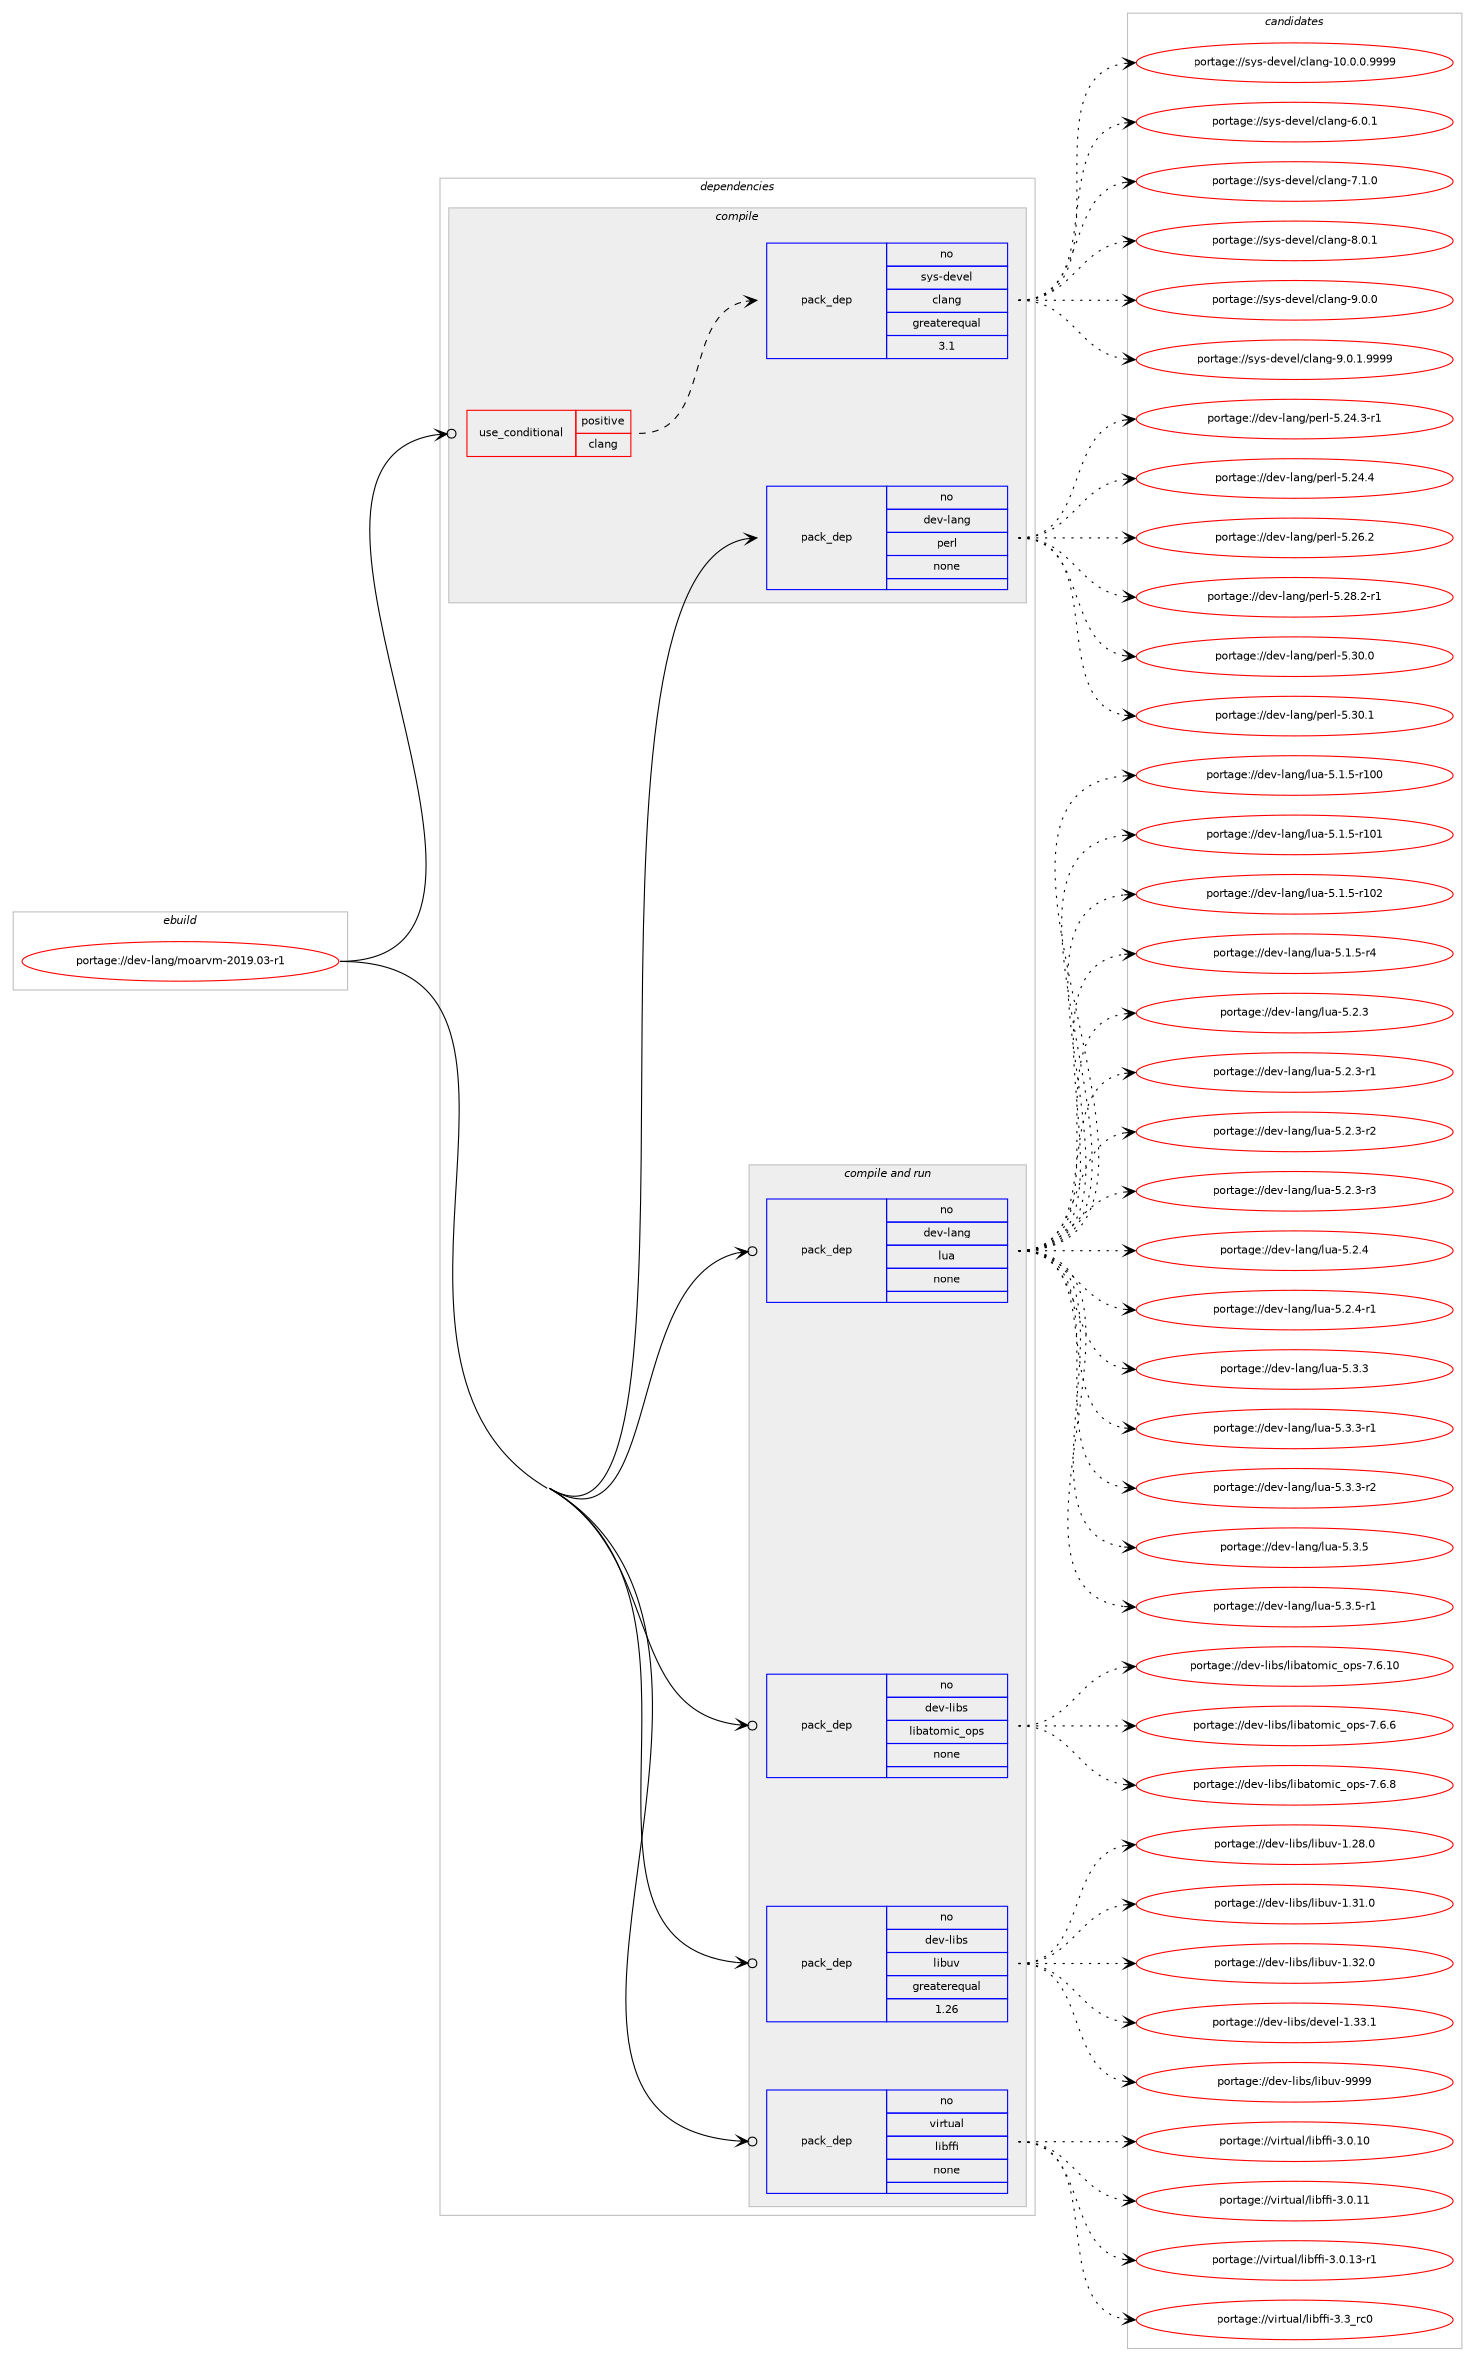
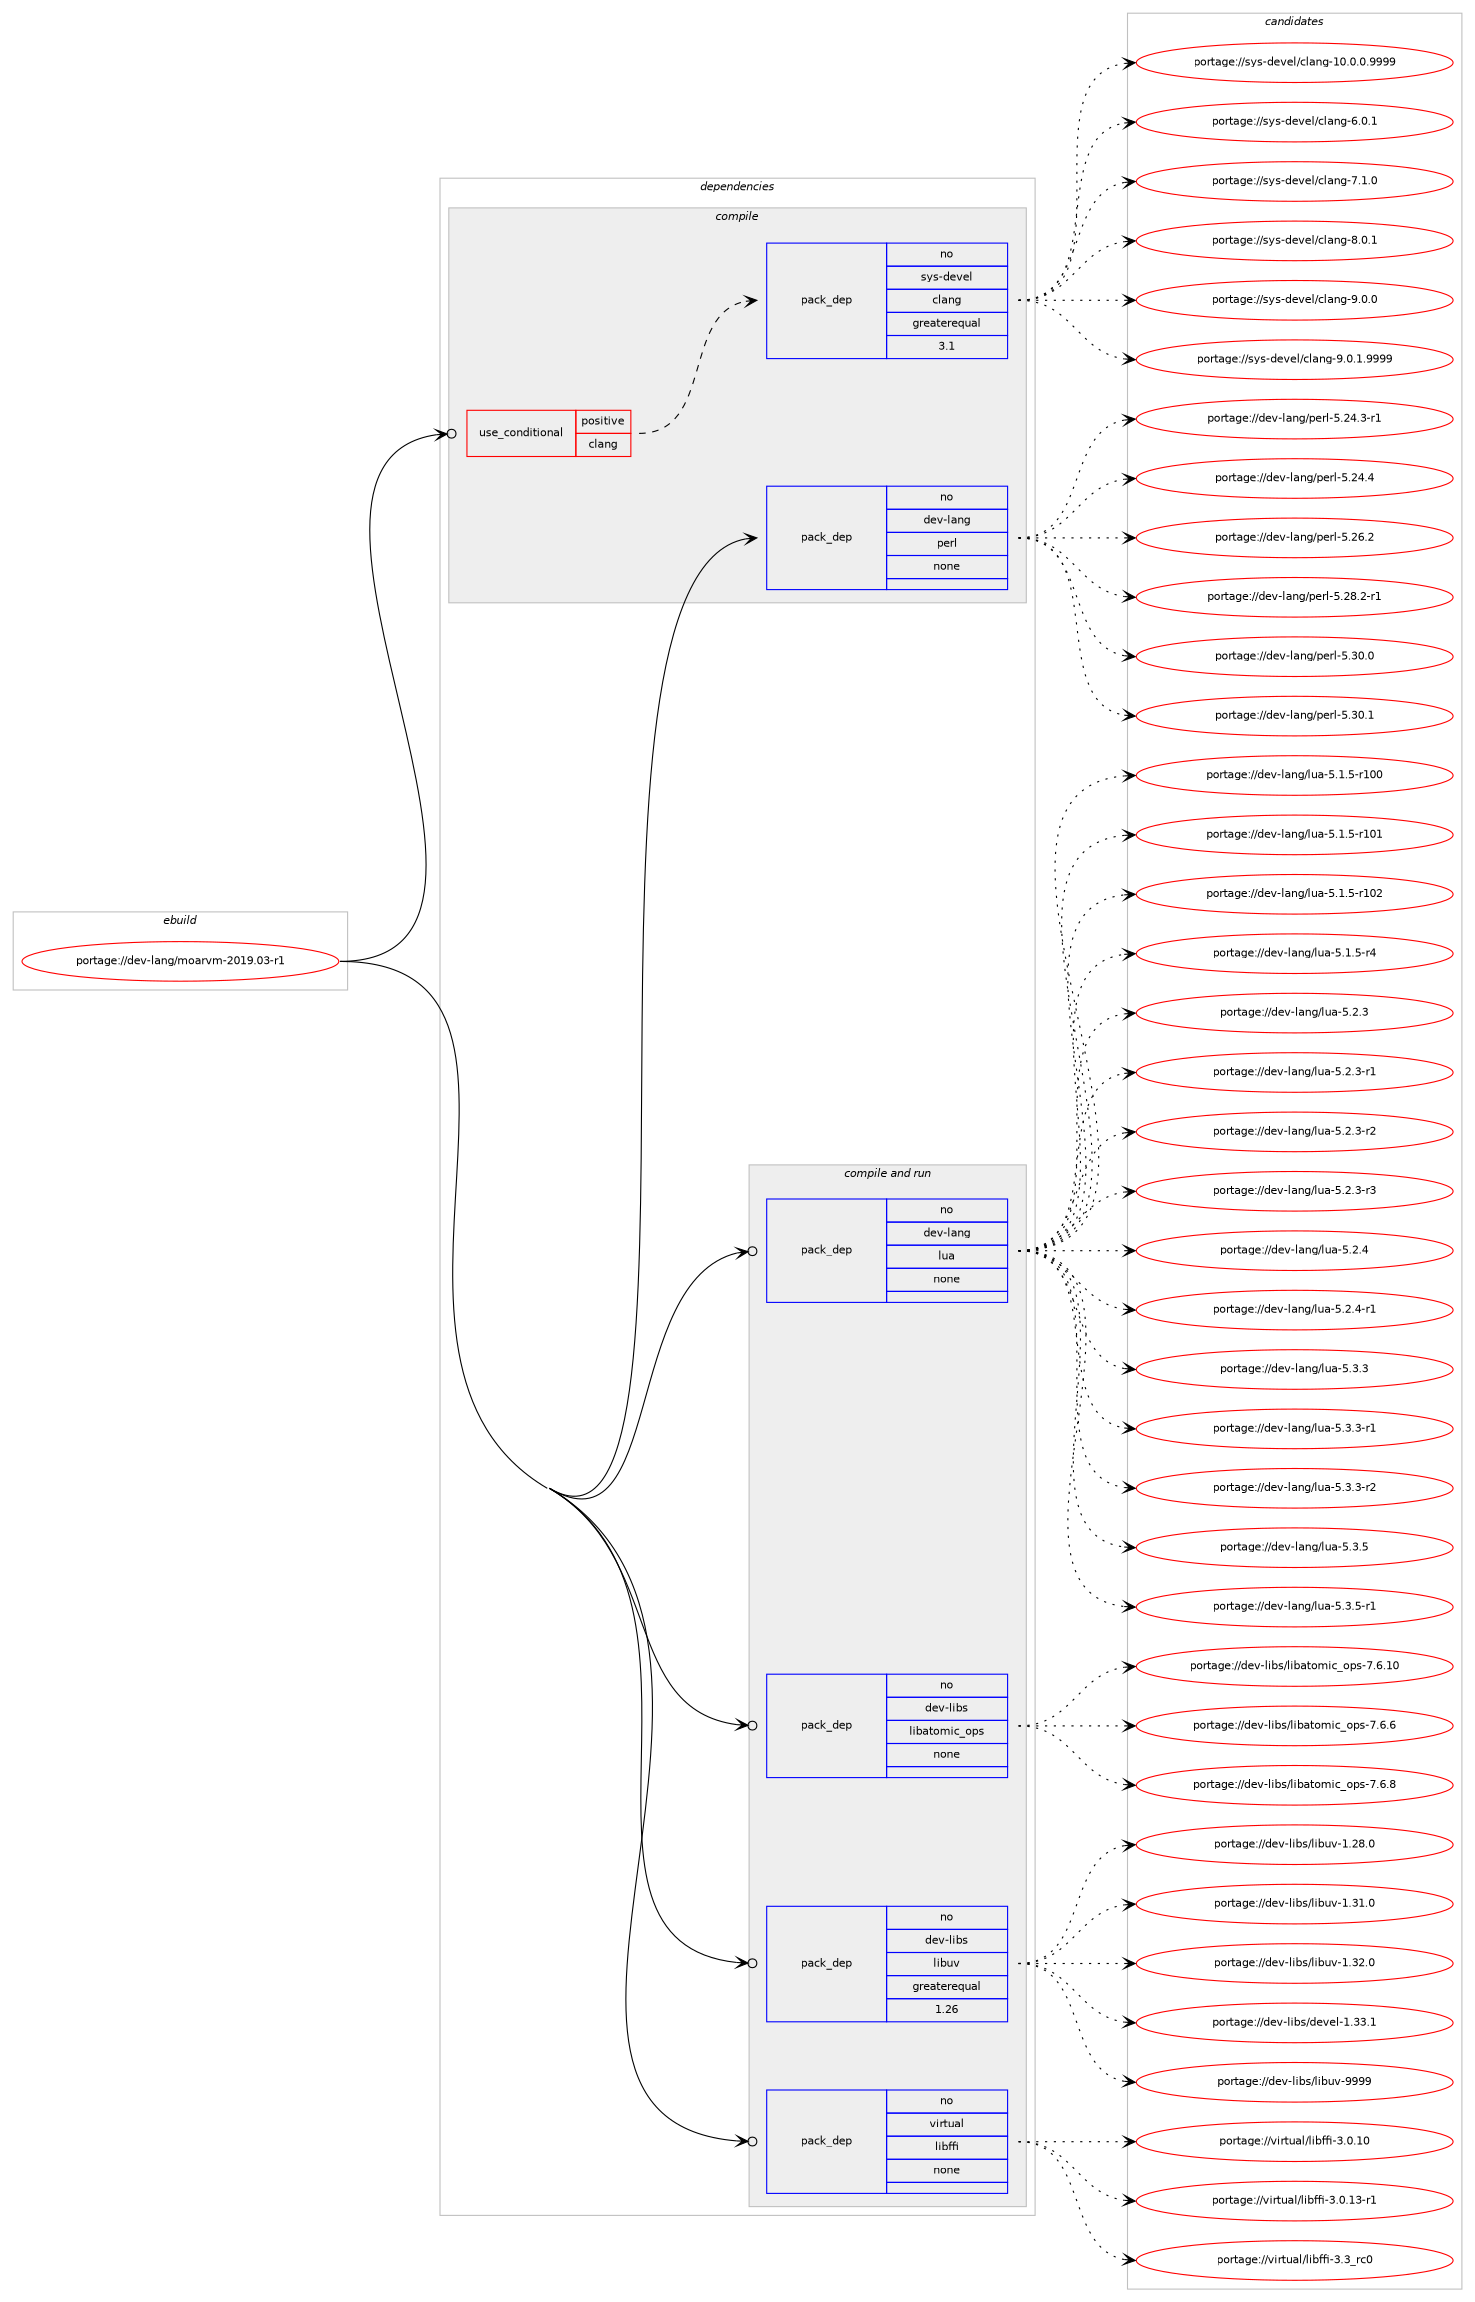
node "portage://virtual/libffi-3.0.11": removed
